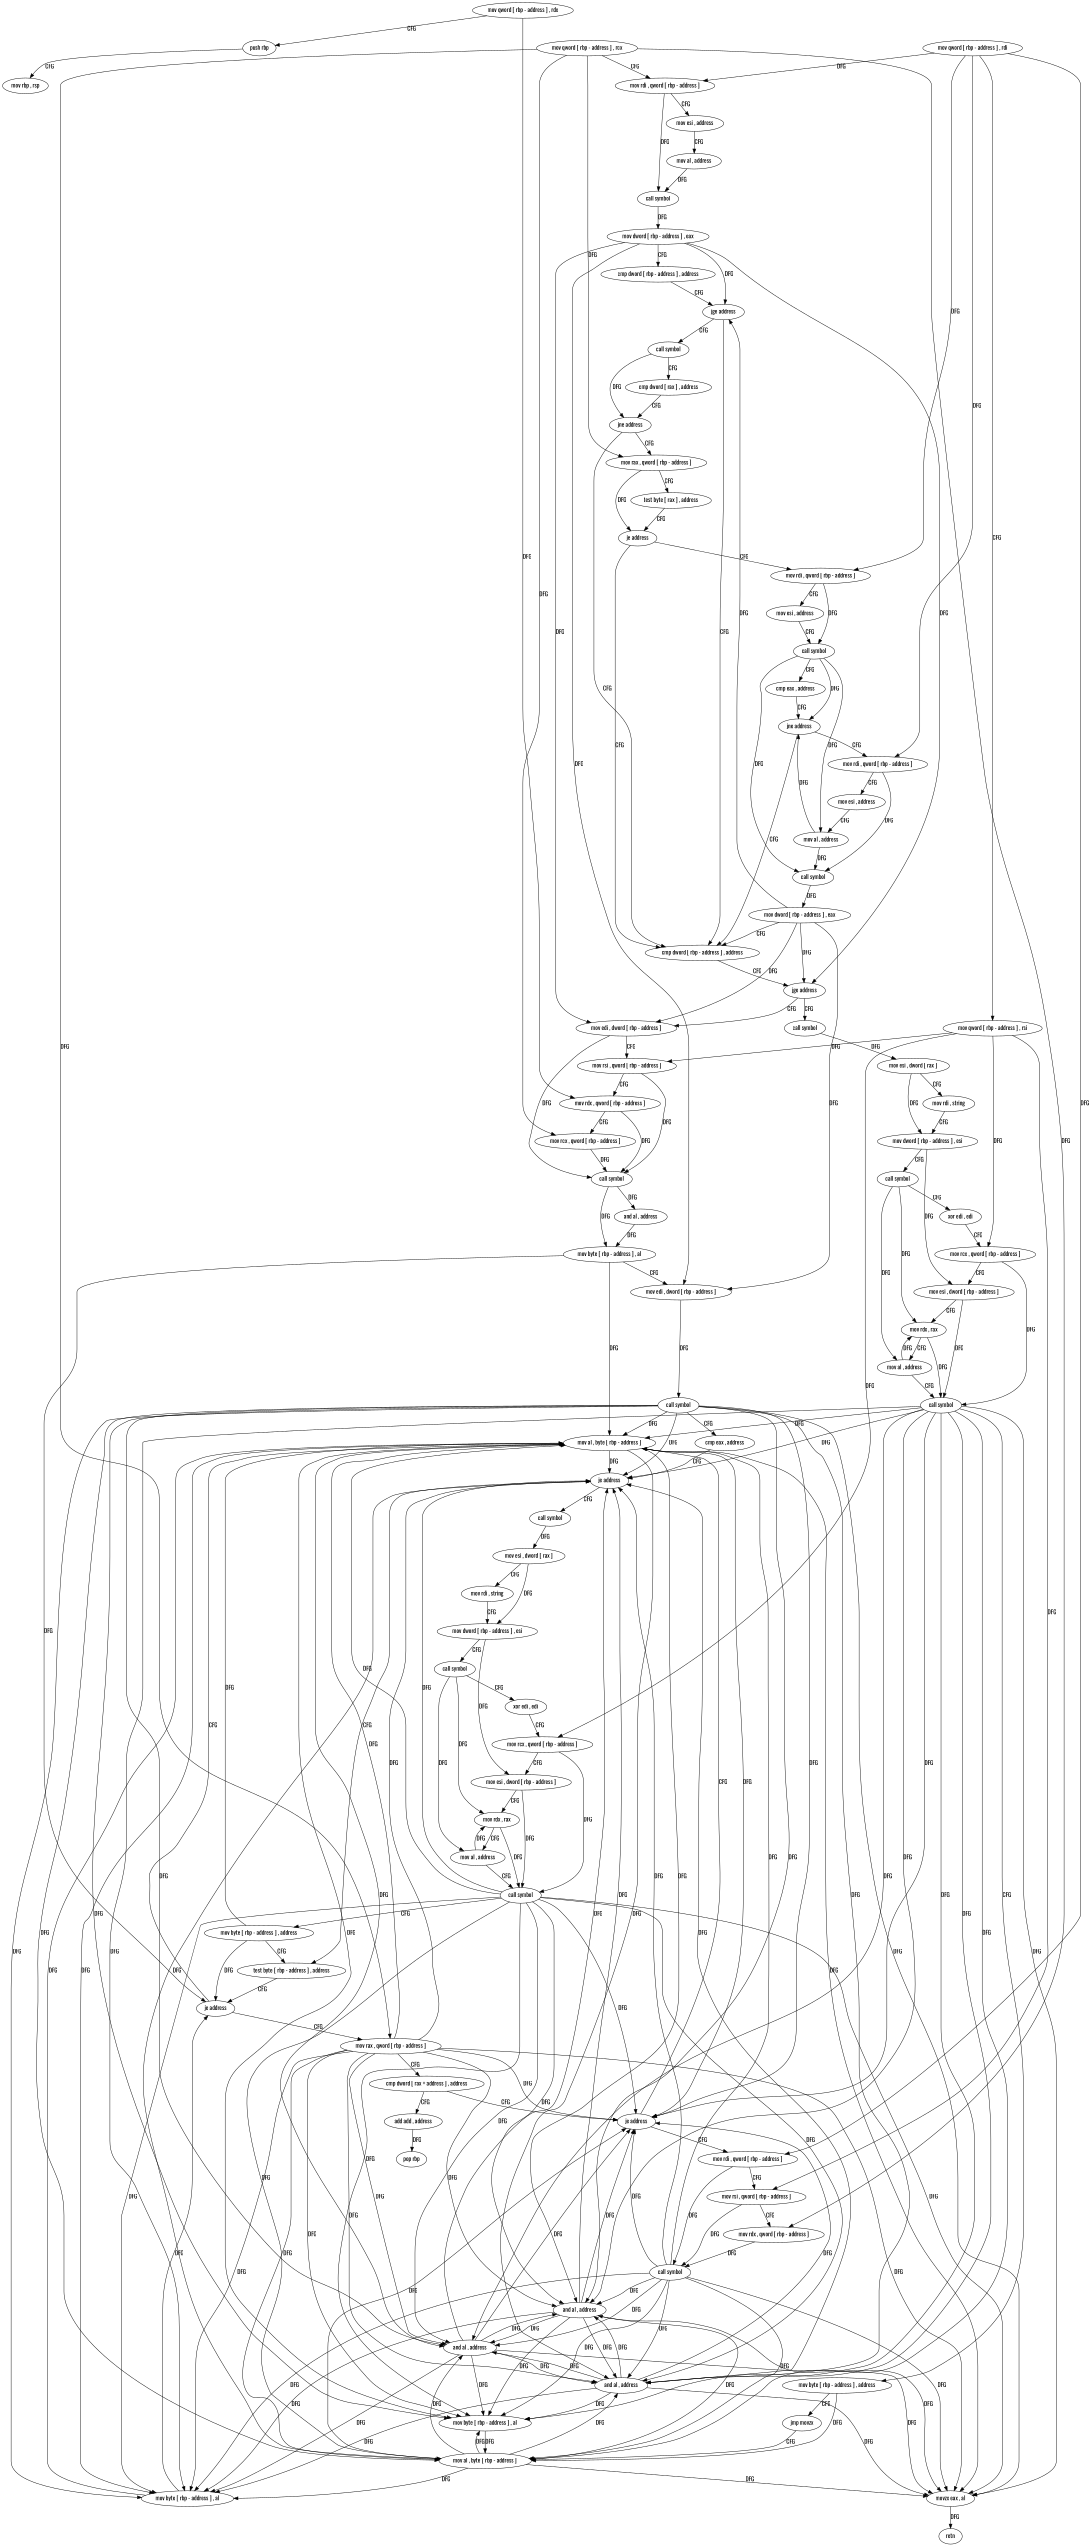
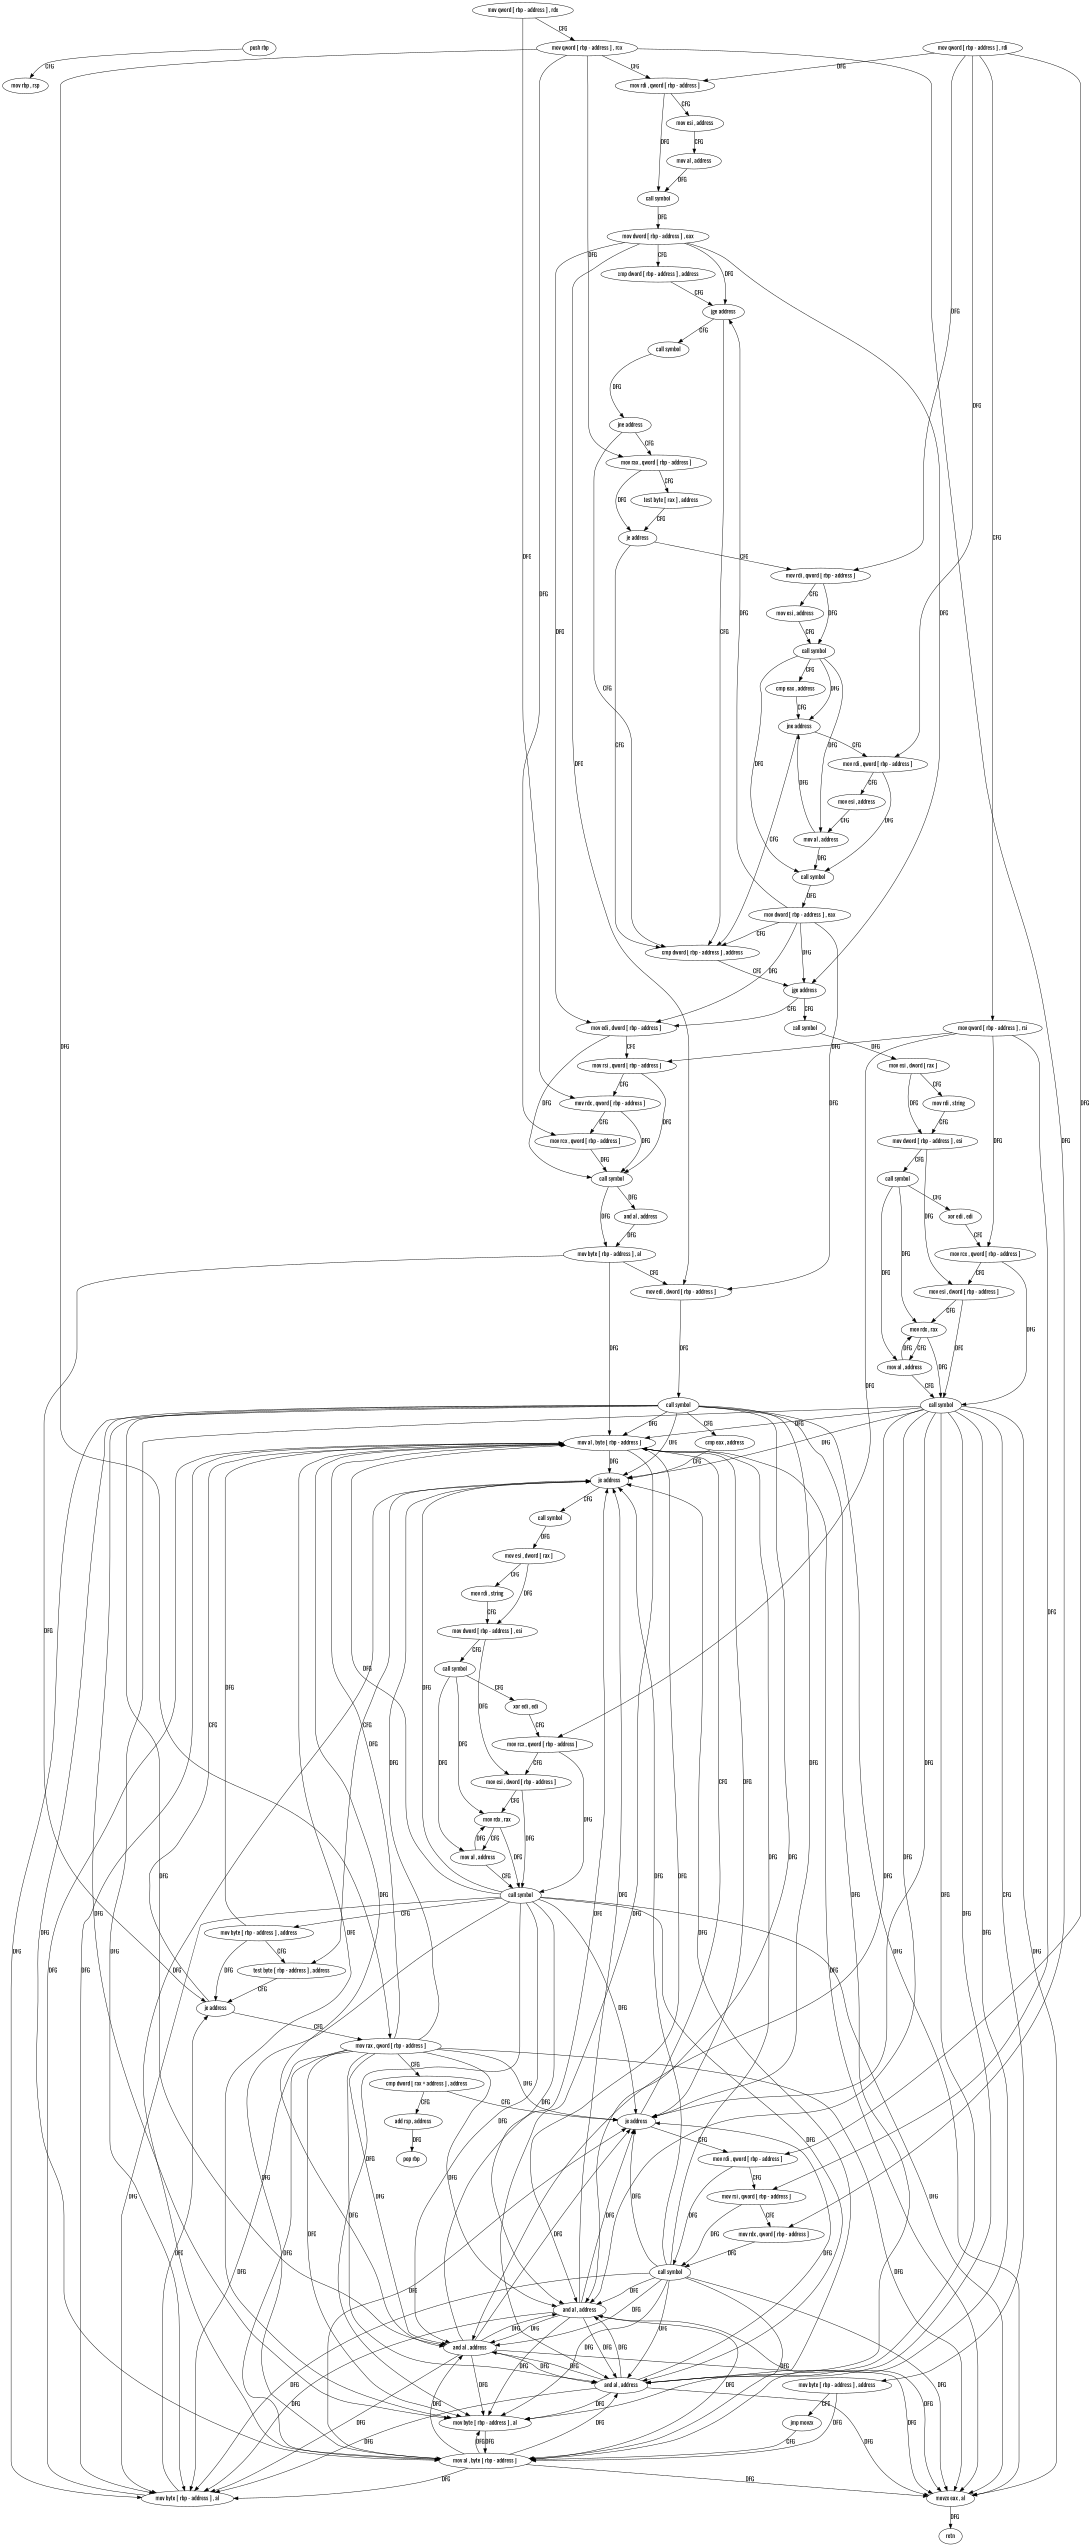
edge "mov qword [ rbp - address ] , rdx" -> "push rbp": now "mov qword [ rbp - address ] , rdx" -> "mov qword [ rbp - address ] , rcx"
node "cmp dword [ rax ] , address": removed
node "add add , address": label "add add , address" -> "add rsp , address"
